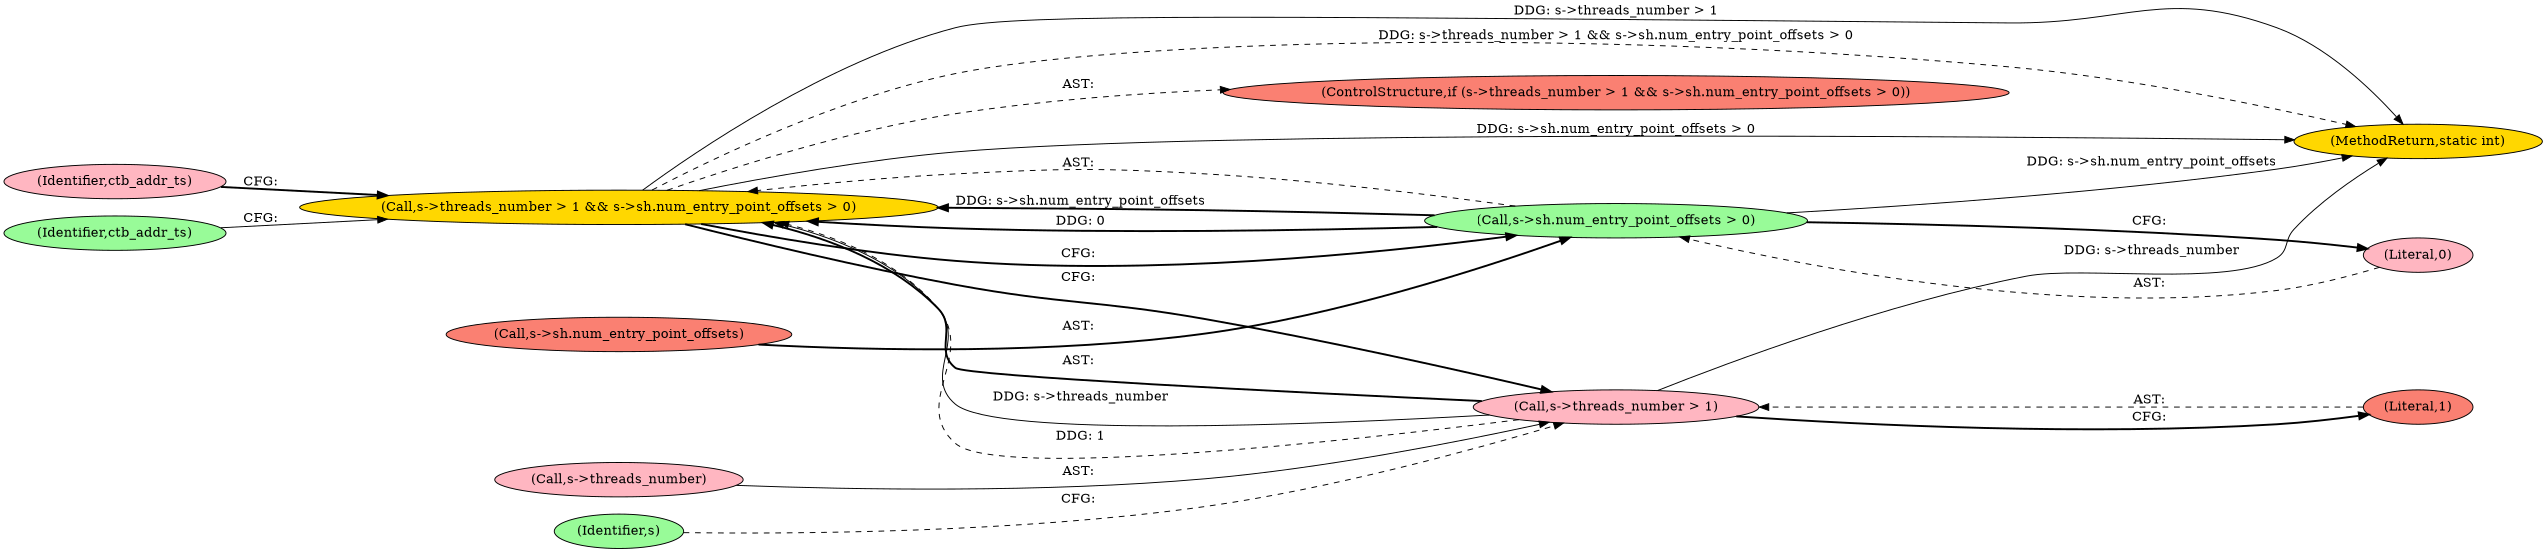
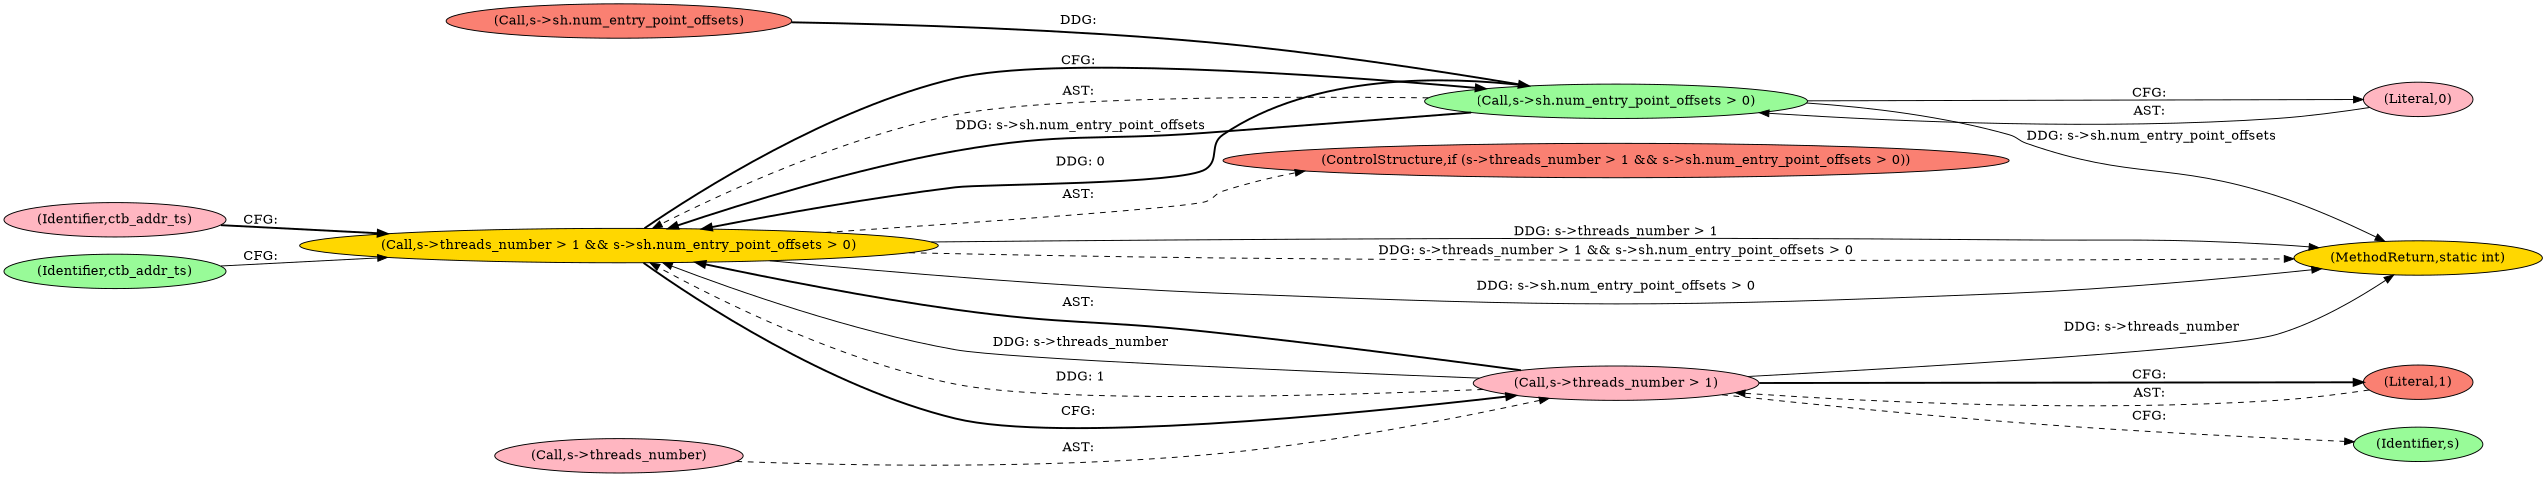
edge "(Call,s->sh.num_entry_point_offsets > 0)" -> "(Literal,0)": style bold -> solid
edge "(Literal,0)" -> "(Call,s->sh.num_entry_point_offsets > 0)": style dashed -> solid
edge "(Call,s->sh.num_entry_point_offsets)" -> "(Call,s->sh.num_entry_point_offsets > 0)": label "AST: " -> "DDG: "
edge "(Call,s->threads_number)" -> "(Call,s->threads_number > 1)": style solid -> dashed
edge "(Identifier,s)" -> "(Call,s->threads_number > 1)": reversed
